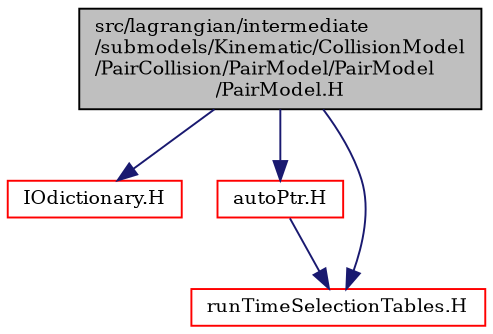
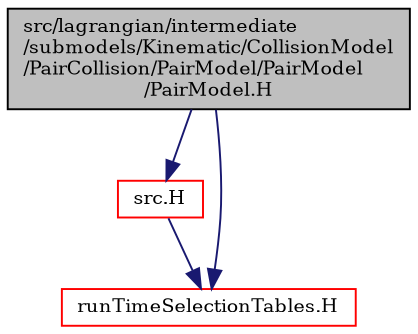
node "IOdictionary.H": removed
node "autoPtr.H": label "autoPtr.H" -> "src.H"
